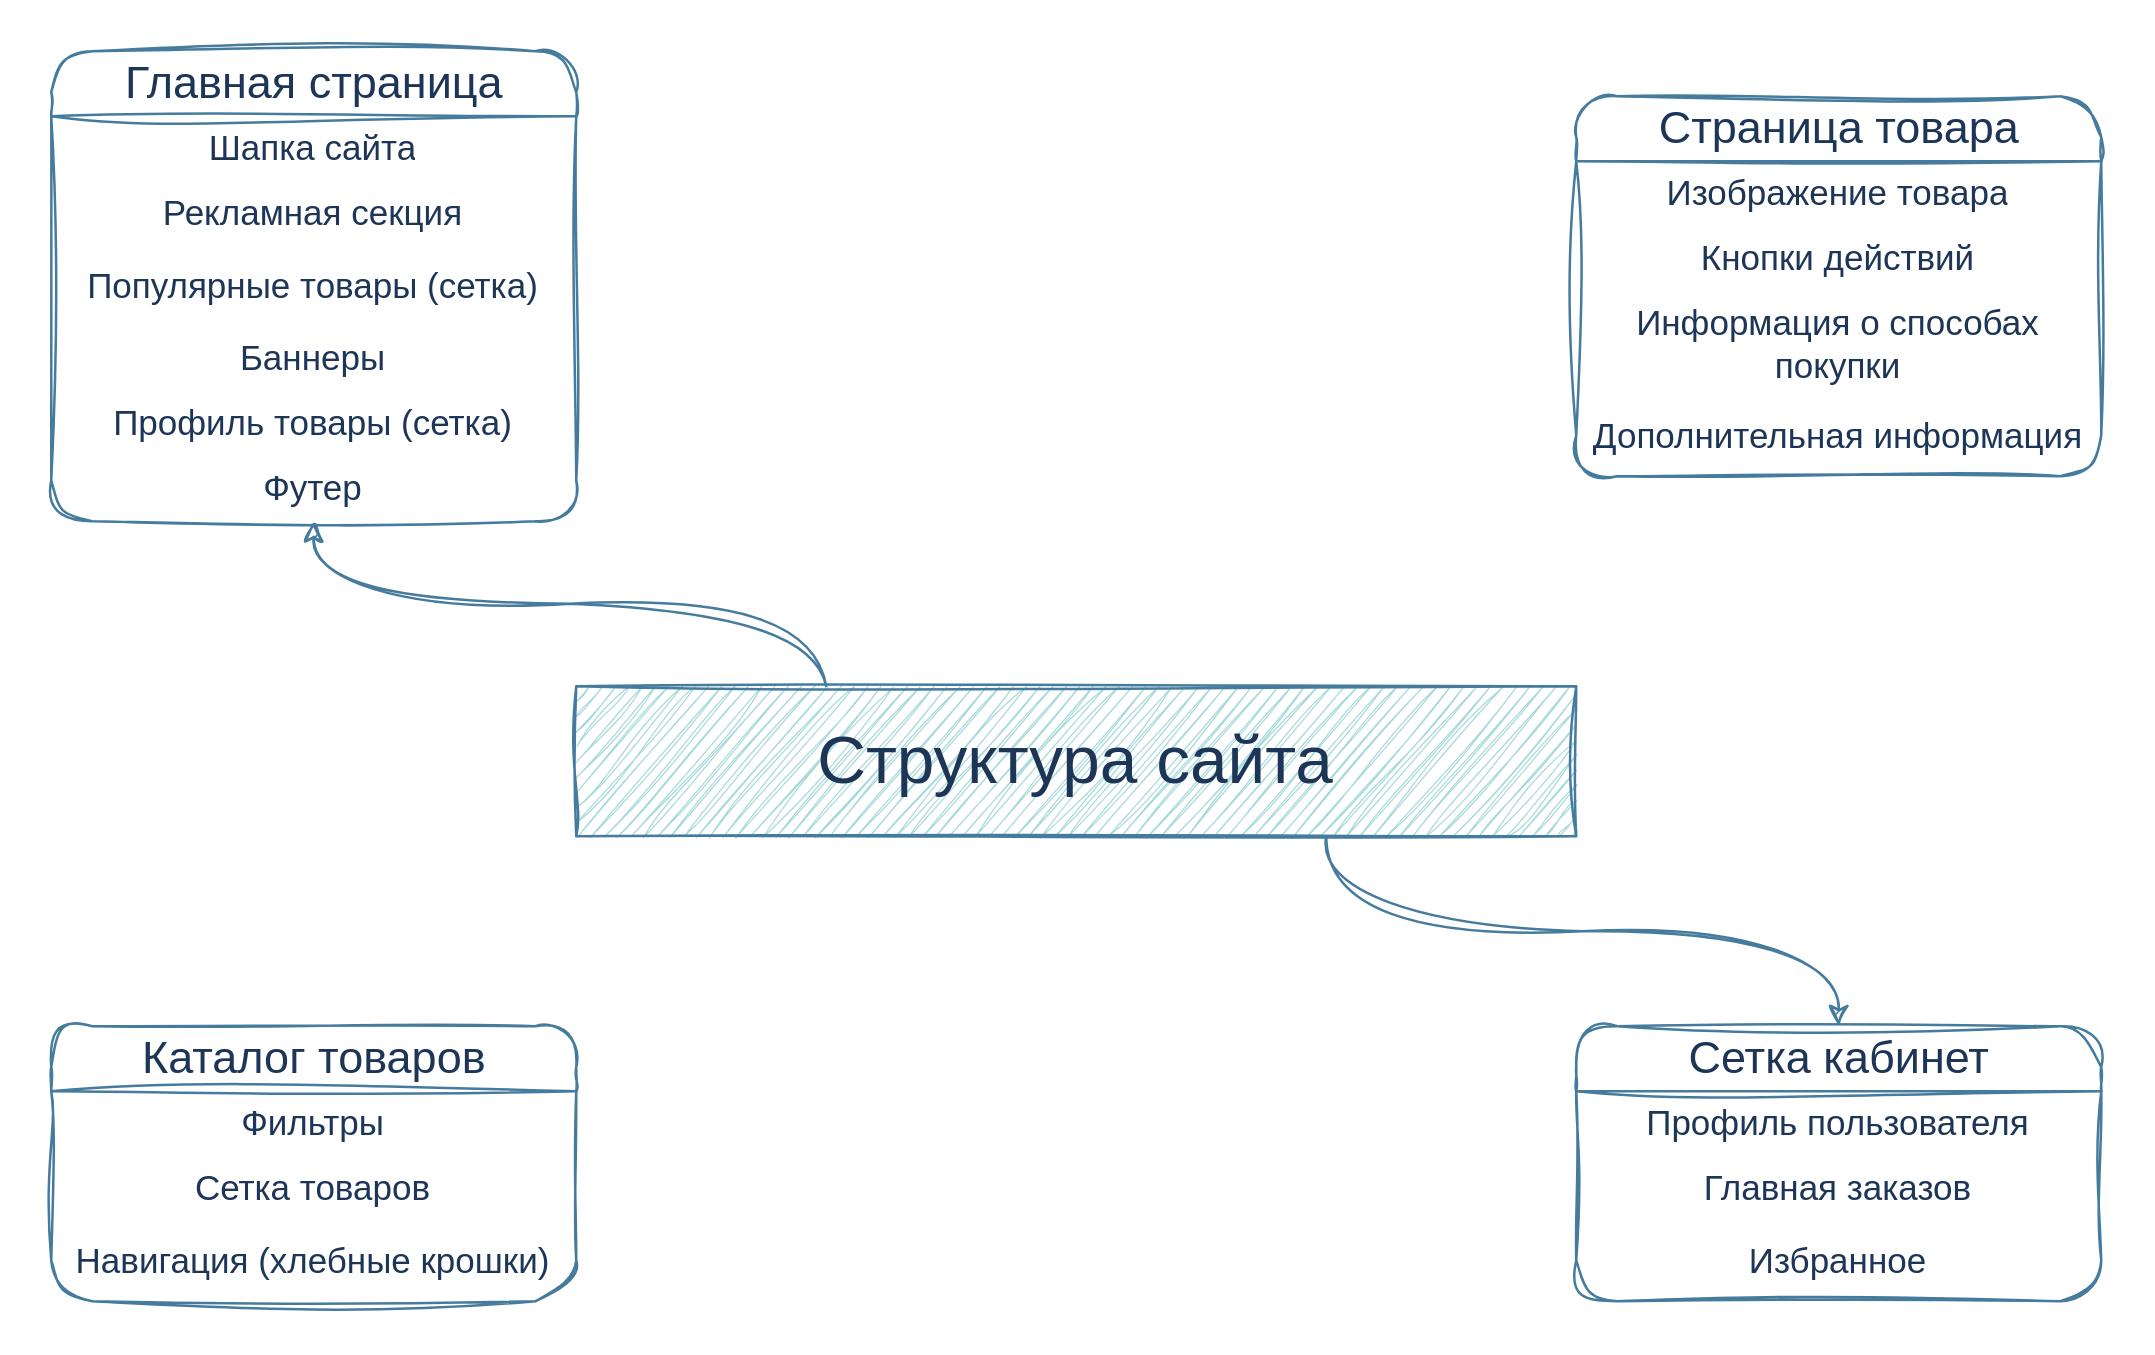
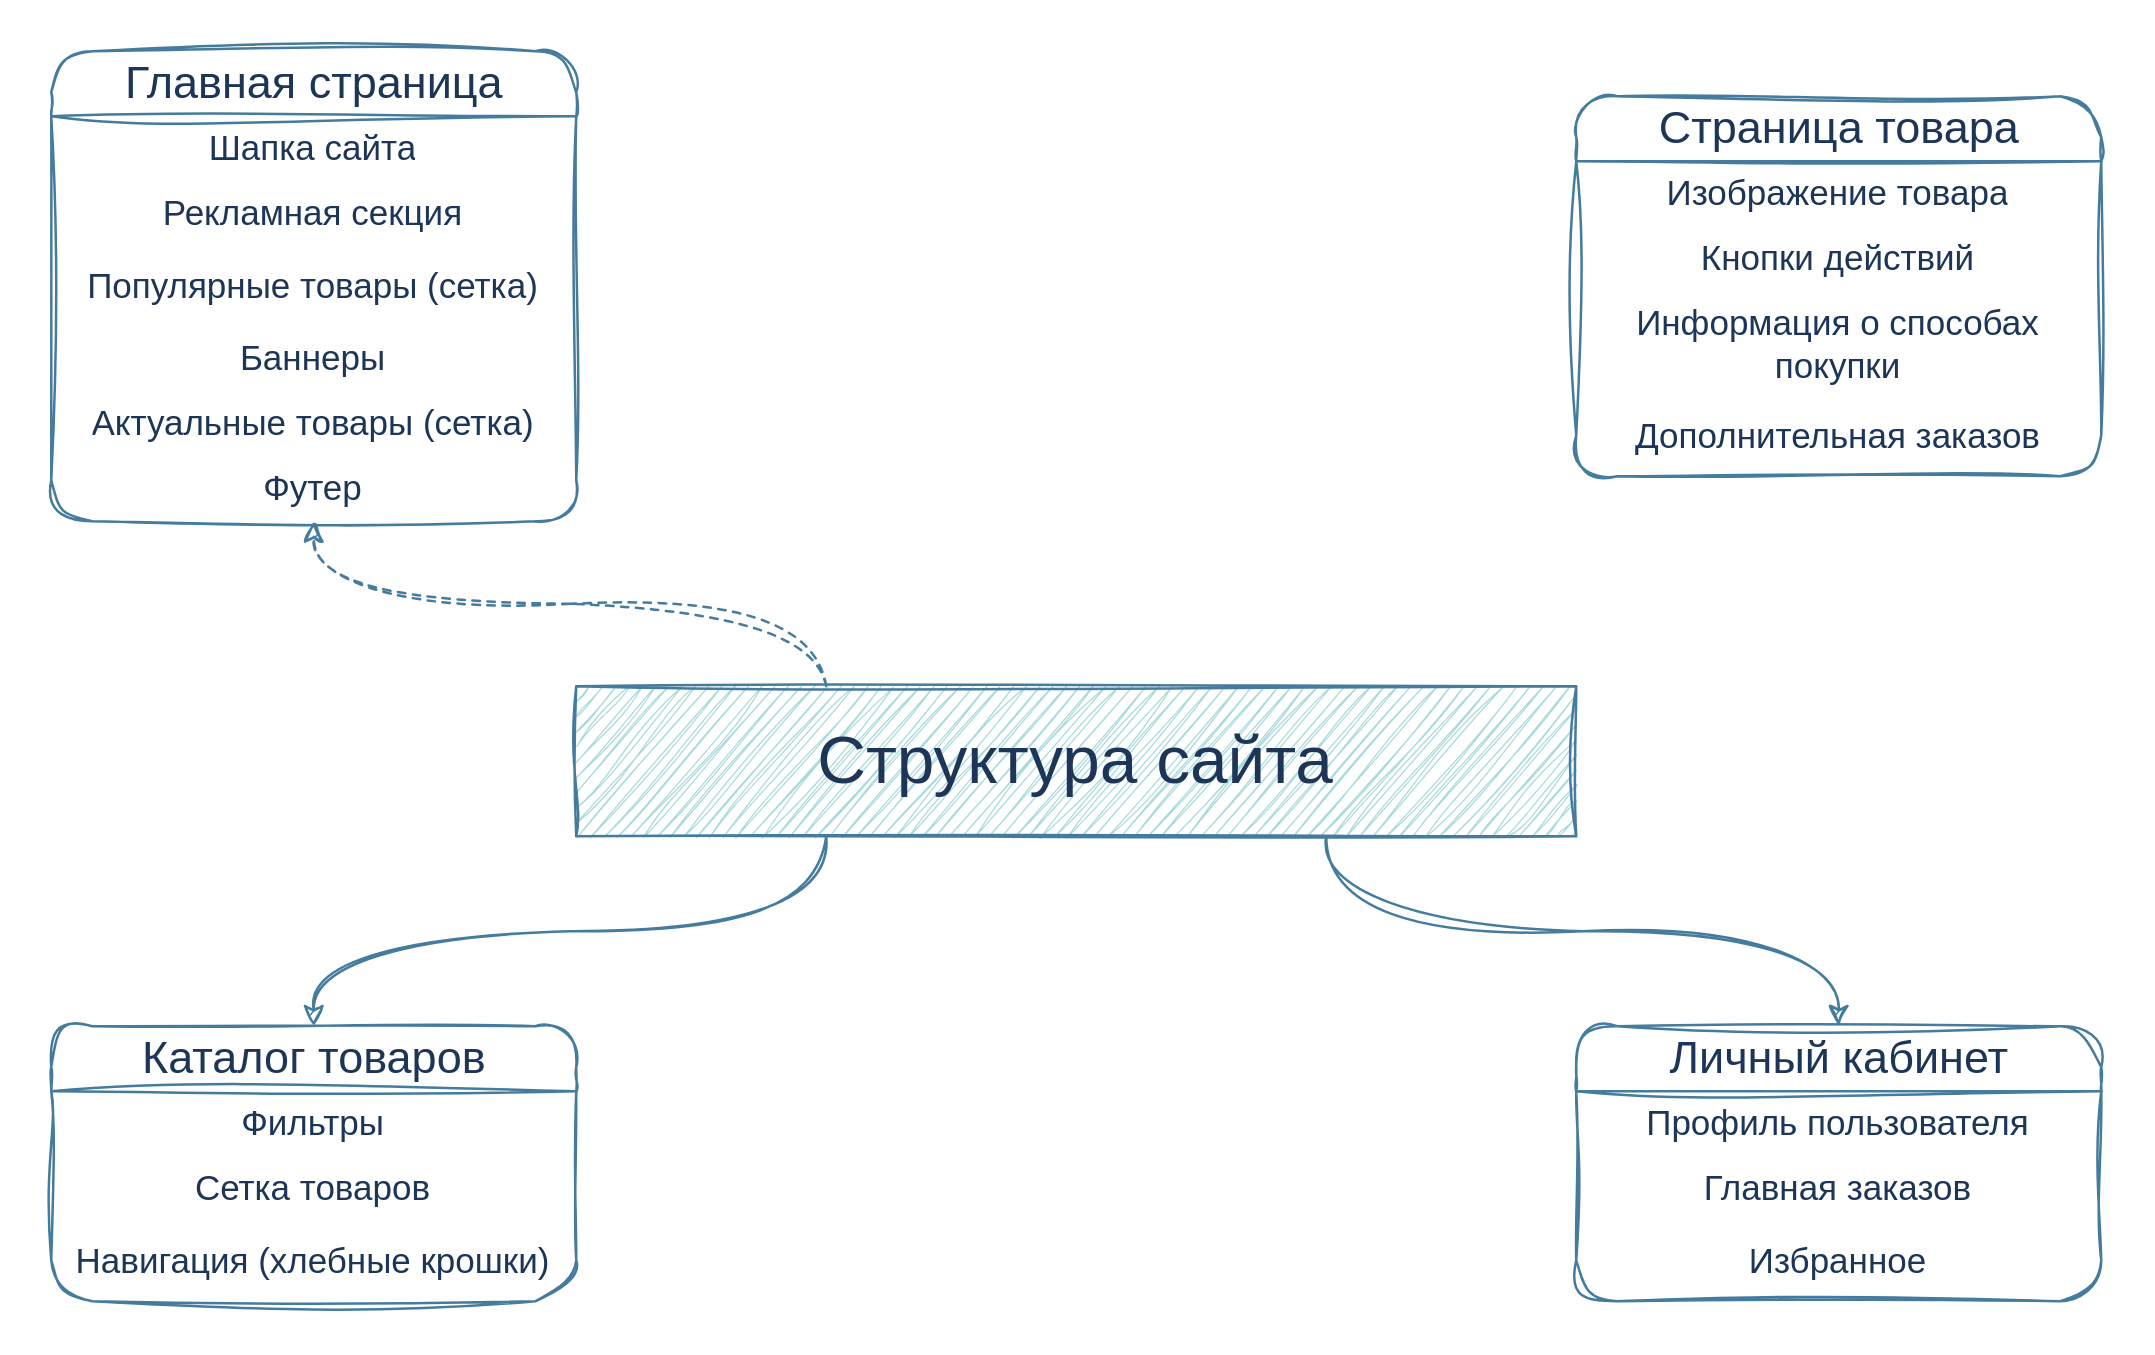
node "Профиль товары (сетка)": label "Профиль товары (сетка)" -> "Актуальные товары (сетка)"
node "Дополнительная информация": label "Дополнительная информация" -> "Дополнительная заказов"
edge "Структура сайта" -> "Главная страница": style solid -> dashed
edge "Структура сайта" -> "Каталог товаров": added
node "Сетка кабинет": label "Сетка кабинет" -> "Личный кабинет"
